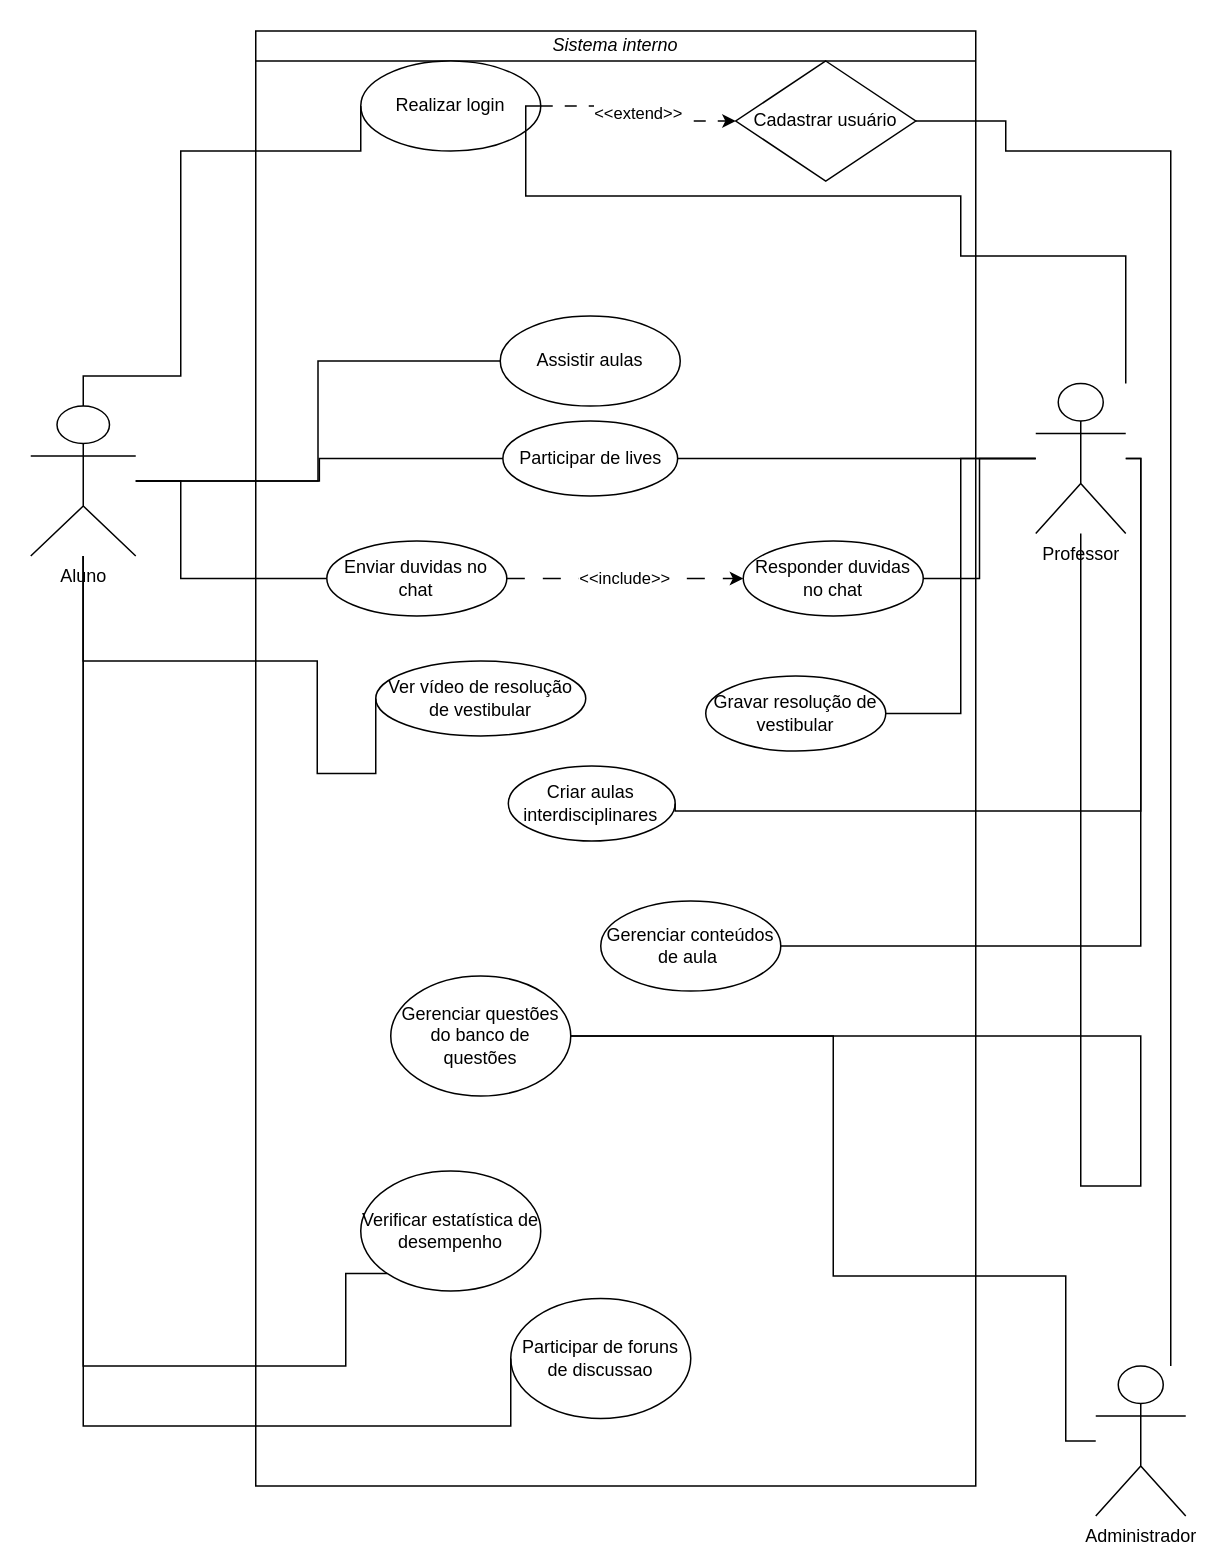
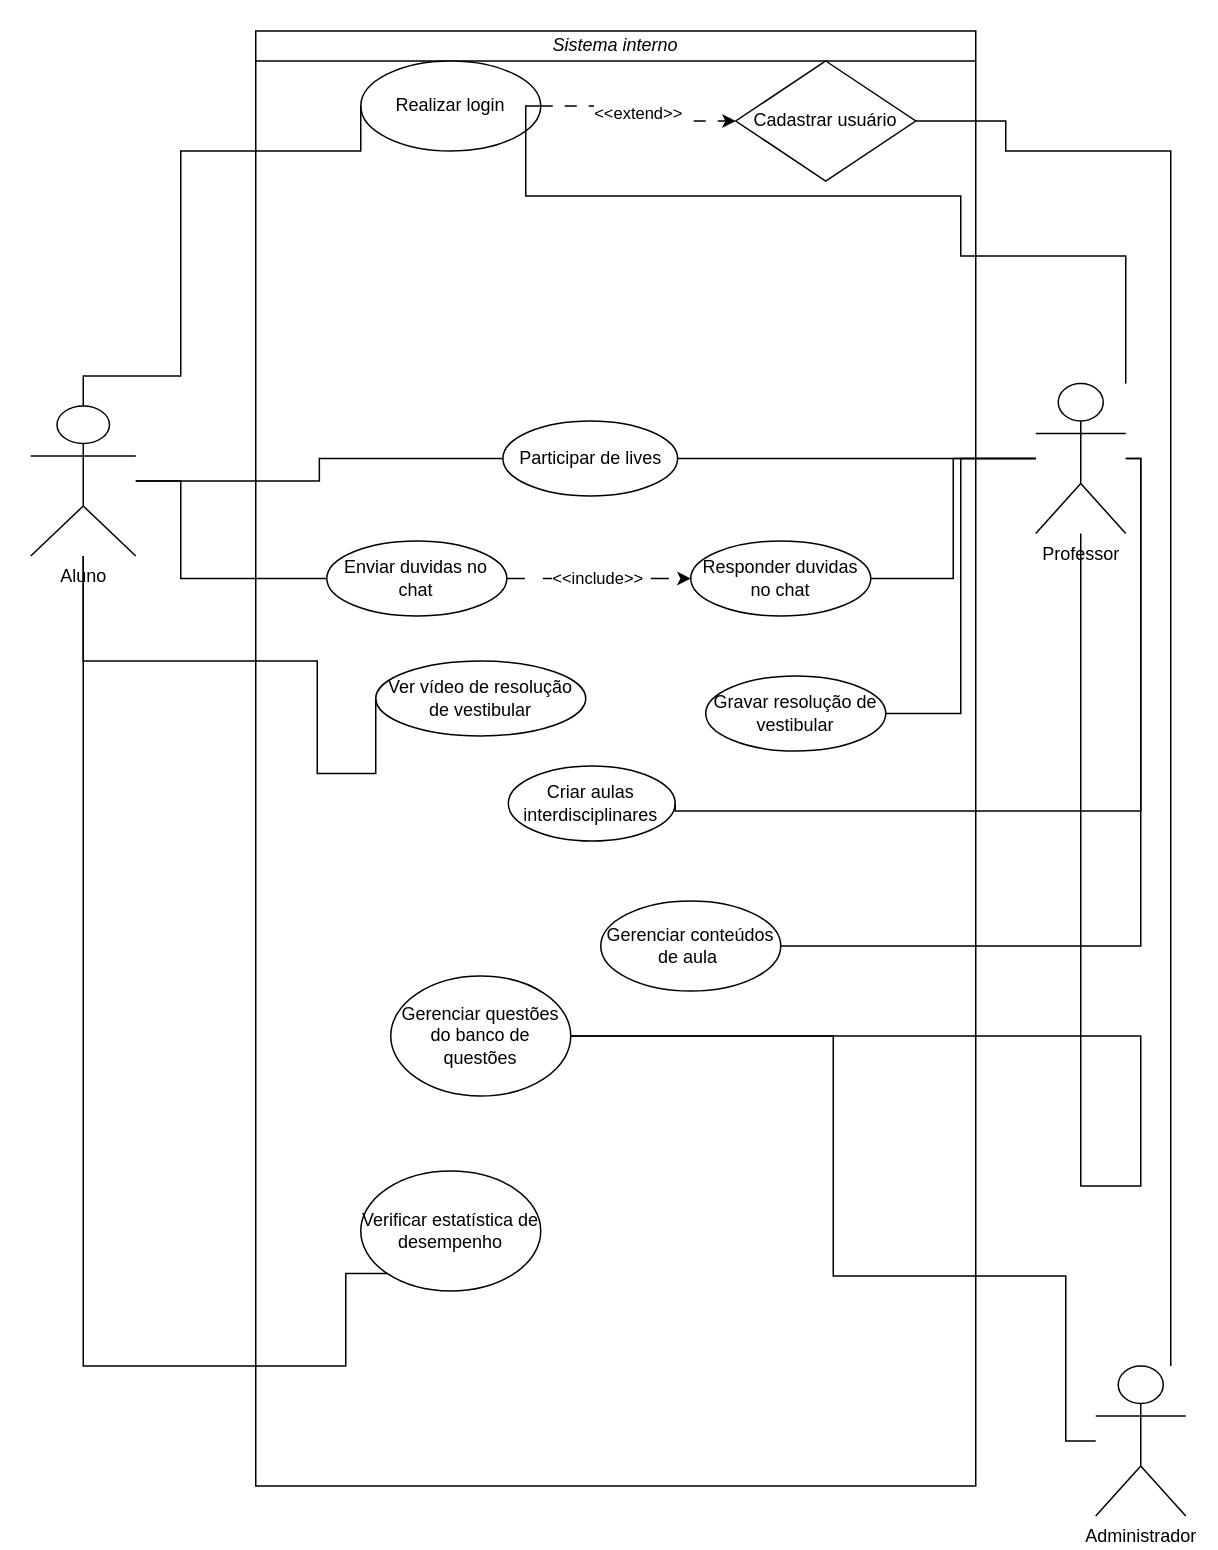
edge "Assistir aulas" -- "Aluno": removed
node "Assistir aulas": removed
node "Responder duvidas no chat": moved (833, 578) -> (781, 578)
node "Participar de foruns de discussao": removed
edge "Aluno" -- "Participar de foruns de discussao": removed
